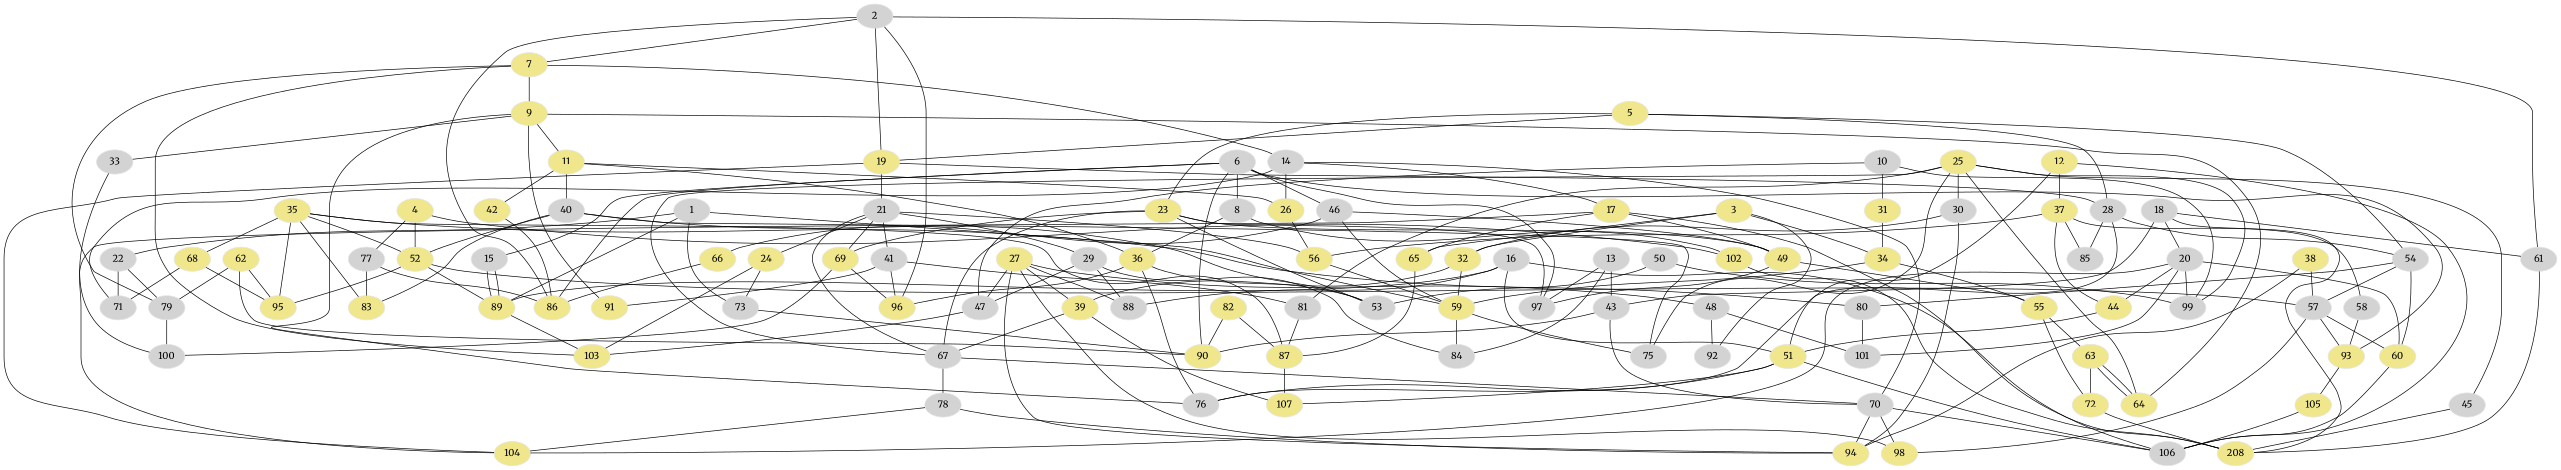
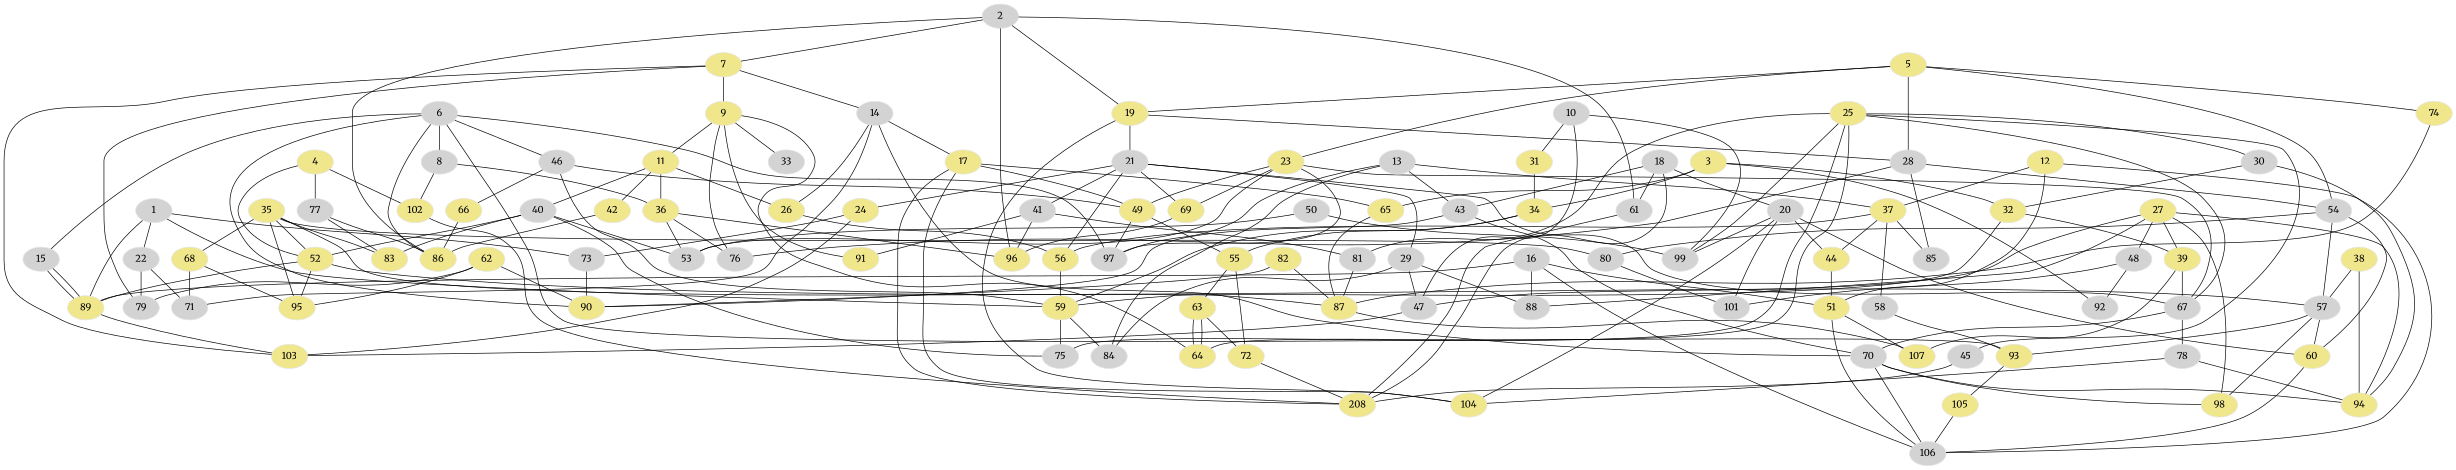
node "74": added
edge "13" -- "37": added
node "100": removed
edge "51" -- "76": removed
